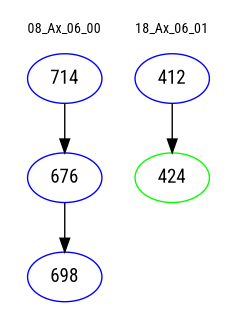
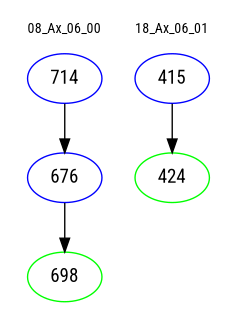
node "412": label "412" -> "415"
node "698": color blue -> green
